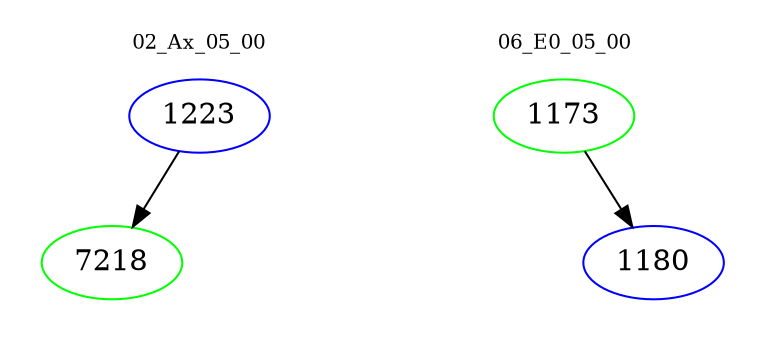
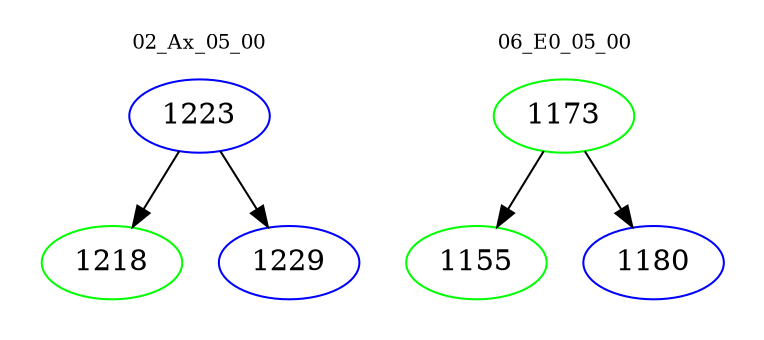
node "7218": label "7218" -> "1218"
node "1229": added
node "1155": added
